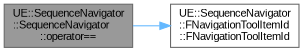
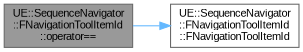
node "UE::SequenceNavigator ::SequenceNavigator ::operator==": label "UE::SequenceNavigator ::SequenceNavigator ::operator==" -> "UE::SequenceNavigator ::FNavigationToolItemId ::operator=="
